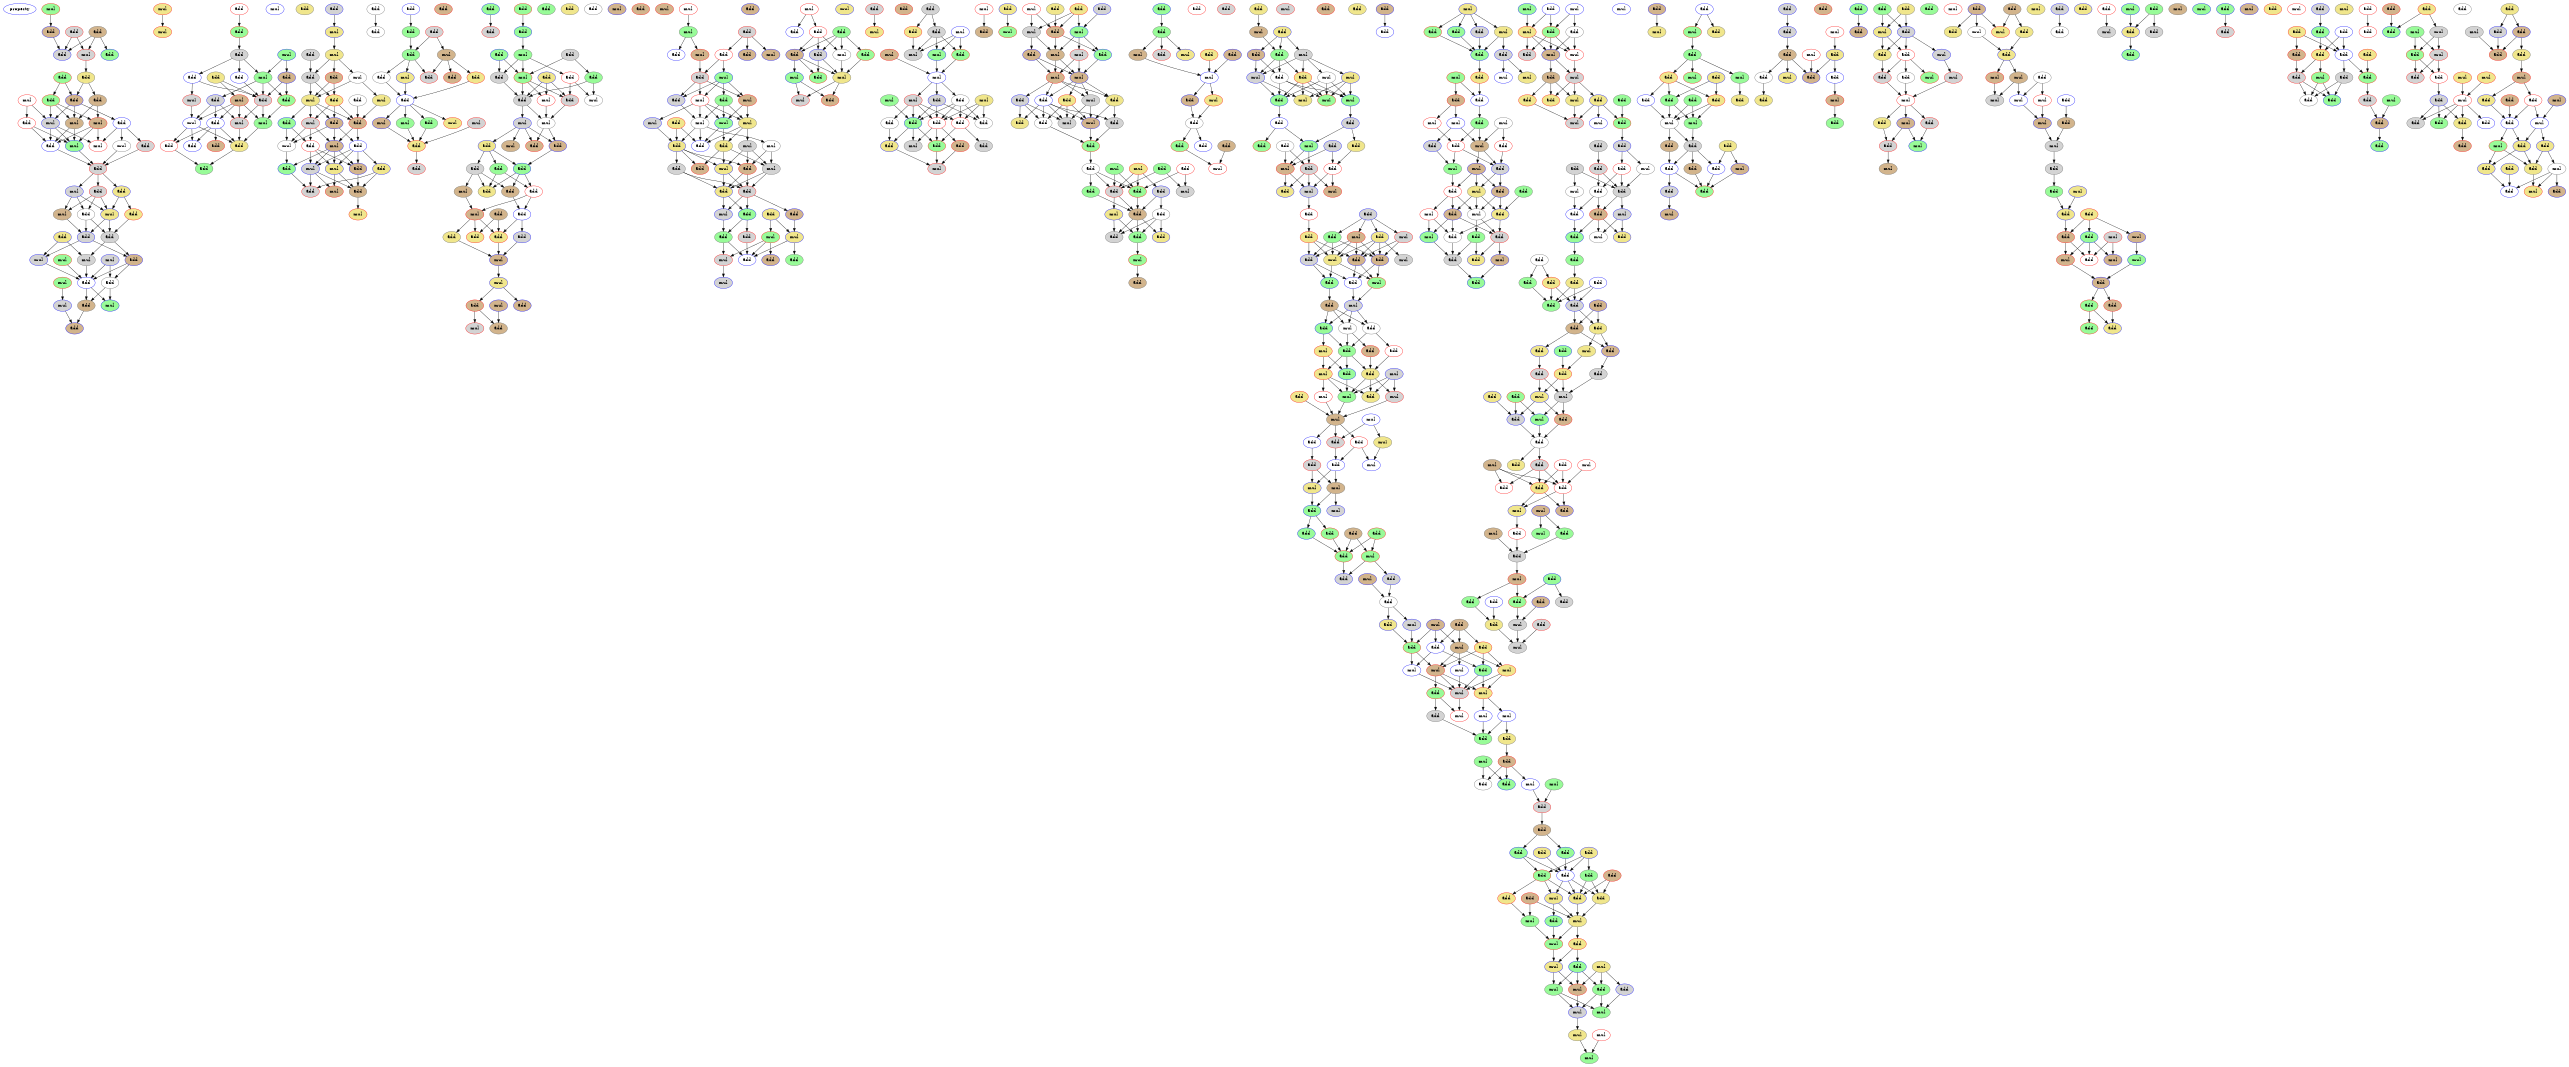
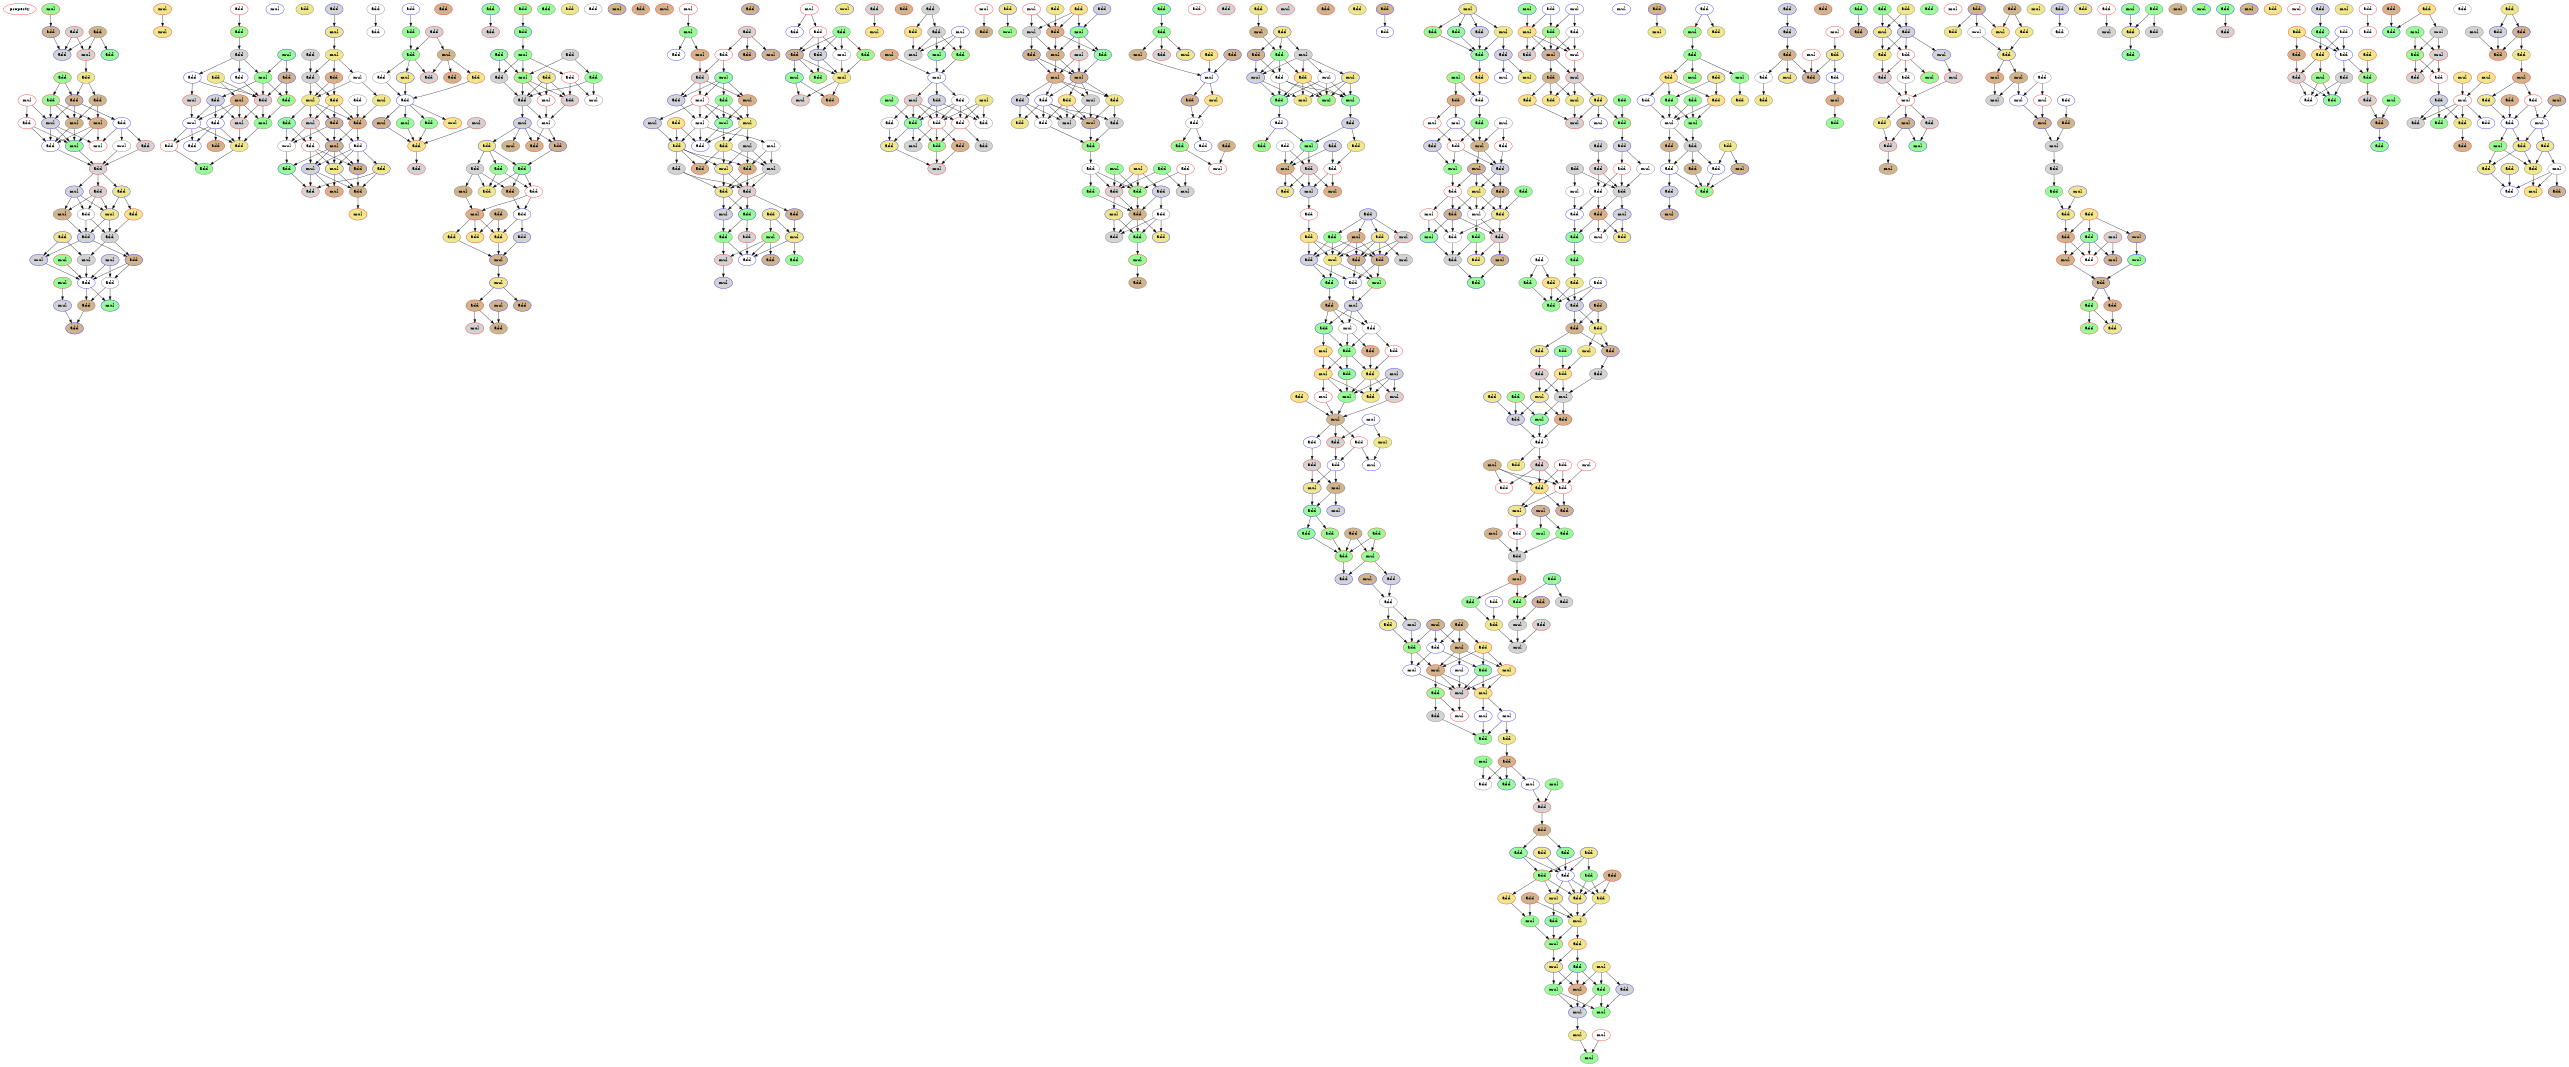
node "property": color blue -> red
